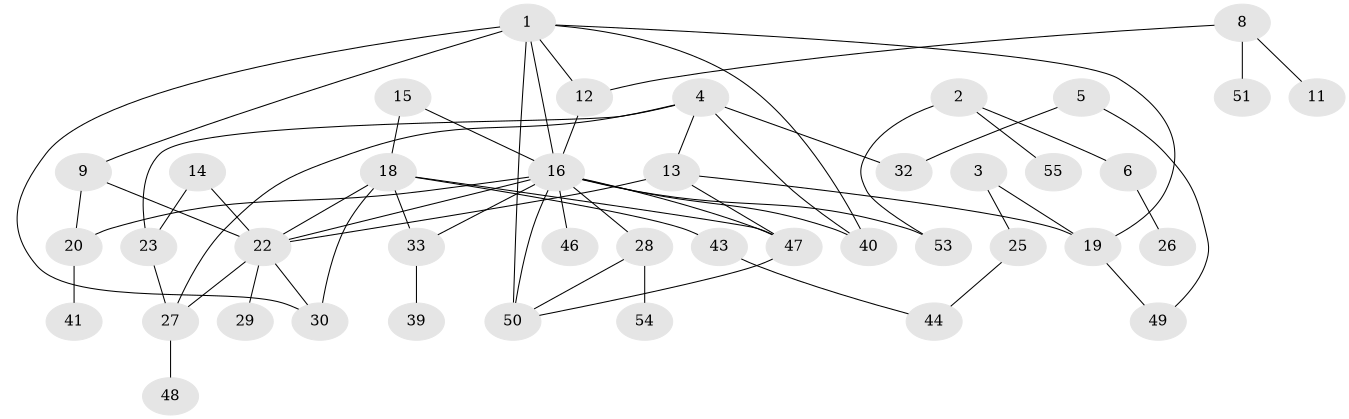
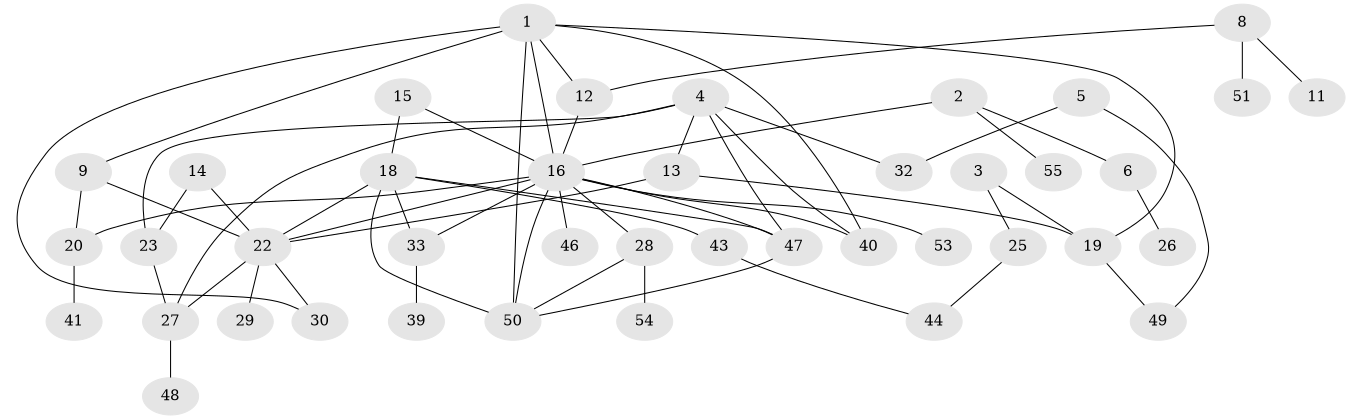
edge "2" -- "53": now "2" -- "16"
edge "13" -- "47": now "4" -- "47"
edge "18" -- "30": now "18" -- "50"
